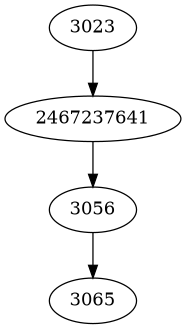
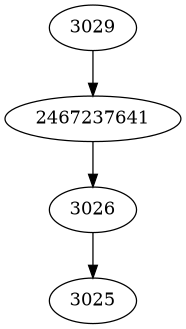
node "3023": label "3023" -> "3029"
node "3056": label "3056" -> "3026"
node "3065": label "3065" -> "3025"
